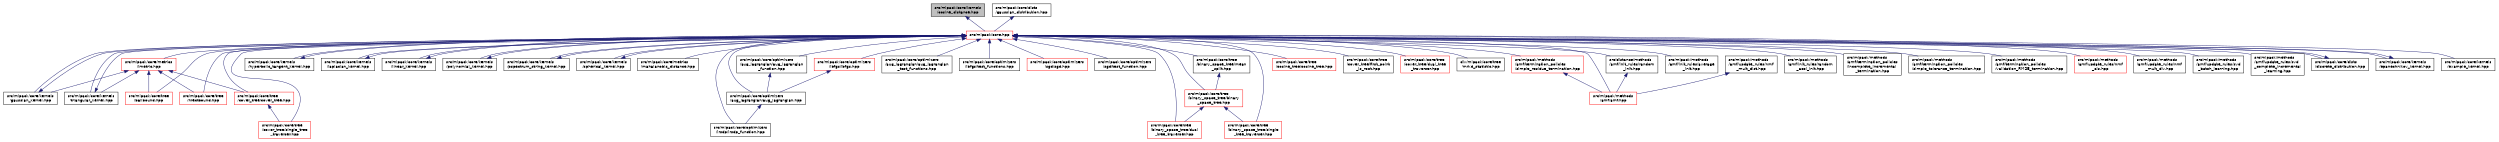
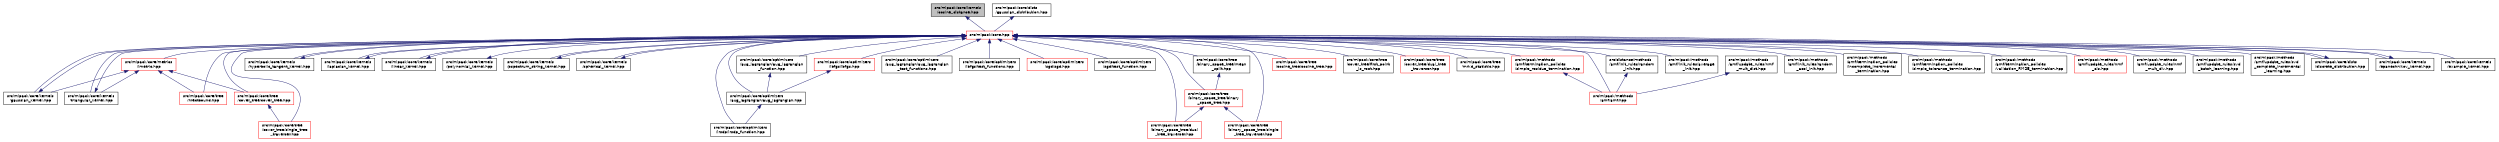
edge "src/mlpack/core/kernels /polynomial_kernel.hpp" -> "src/mlpack/core.hpp": removed
node "src/mlpack/core/metrics /mahalanobis_distance.hpp": removed
node "div/mlpack/core/tree /mrkd_statistic.hpp": label "div/mlpack/core/tree /mrkd_statistic.hpp" -> "src/mlpack/core/tree /mrkd_statistic.hpp"
node "src/mlpack/core/tree /ballbound.hpp": removed
